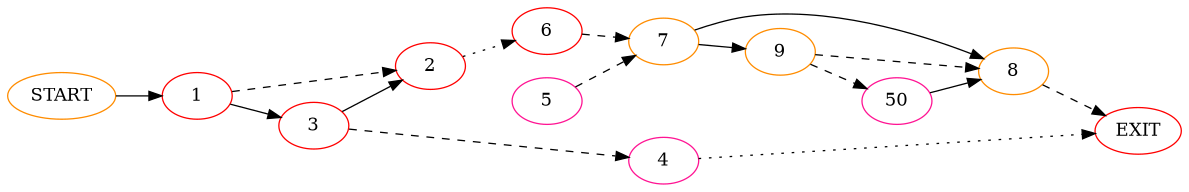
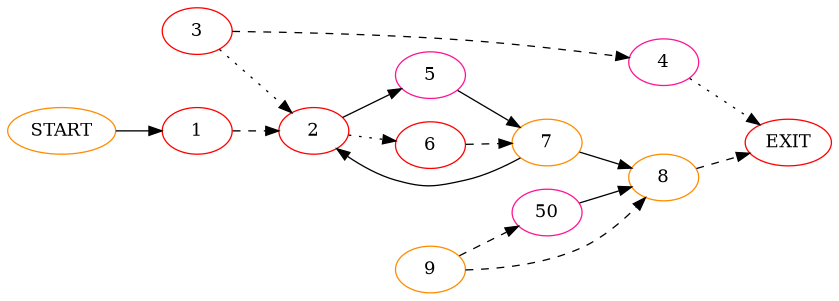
edge "7" -> "9": now "7" -> "2"
edge "5" -> "7": style dashed -> solid
edge "3" -> "2": style solid -> dotted
edge "2" -> "5": added
edge "1" -> "3": removed
